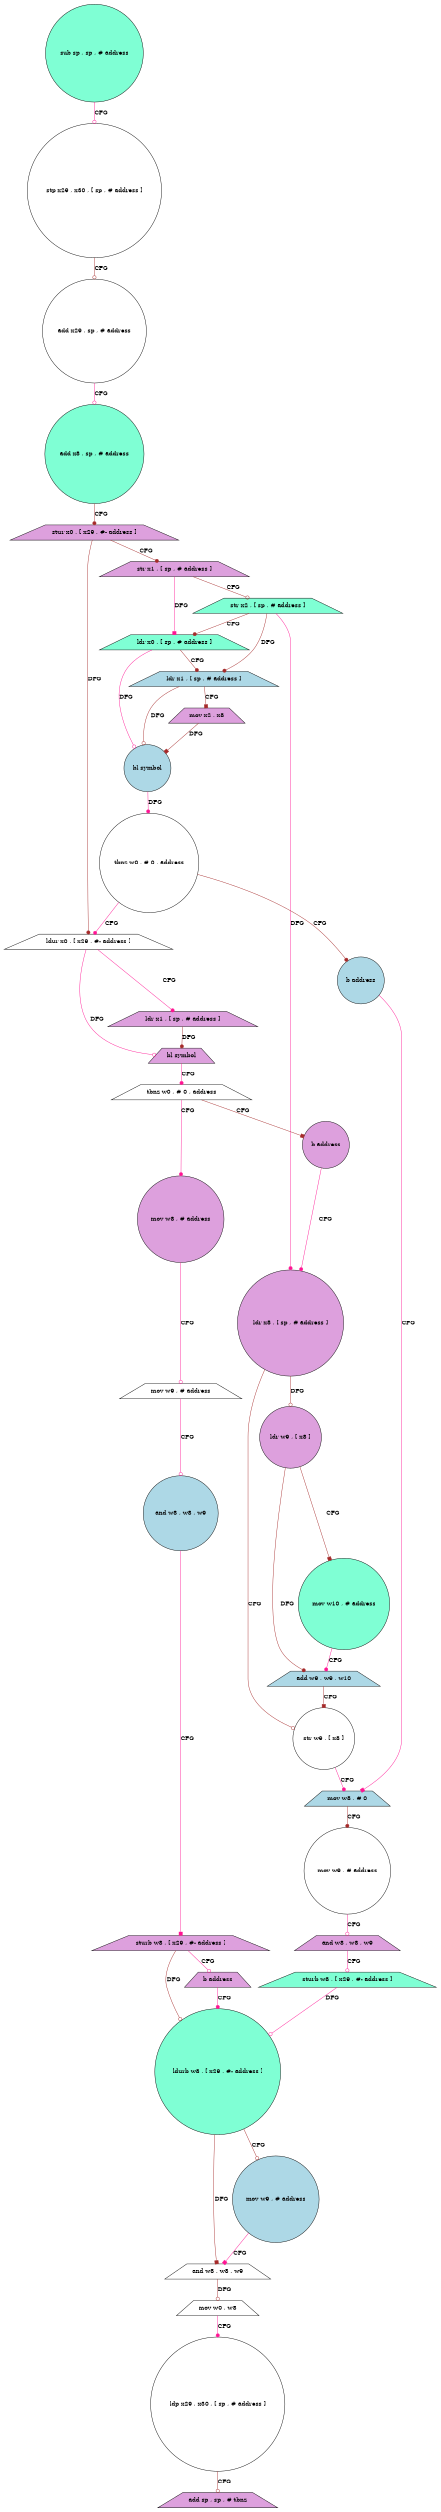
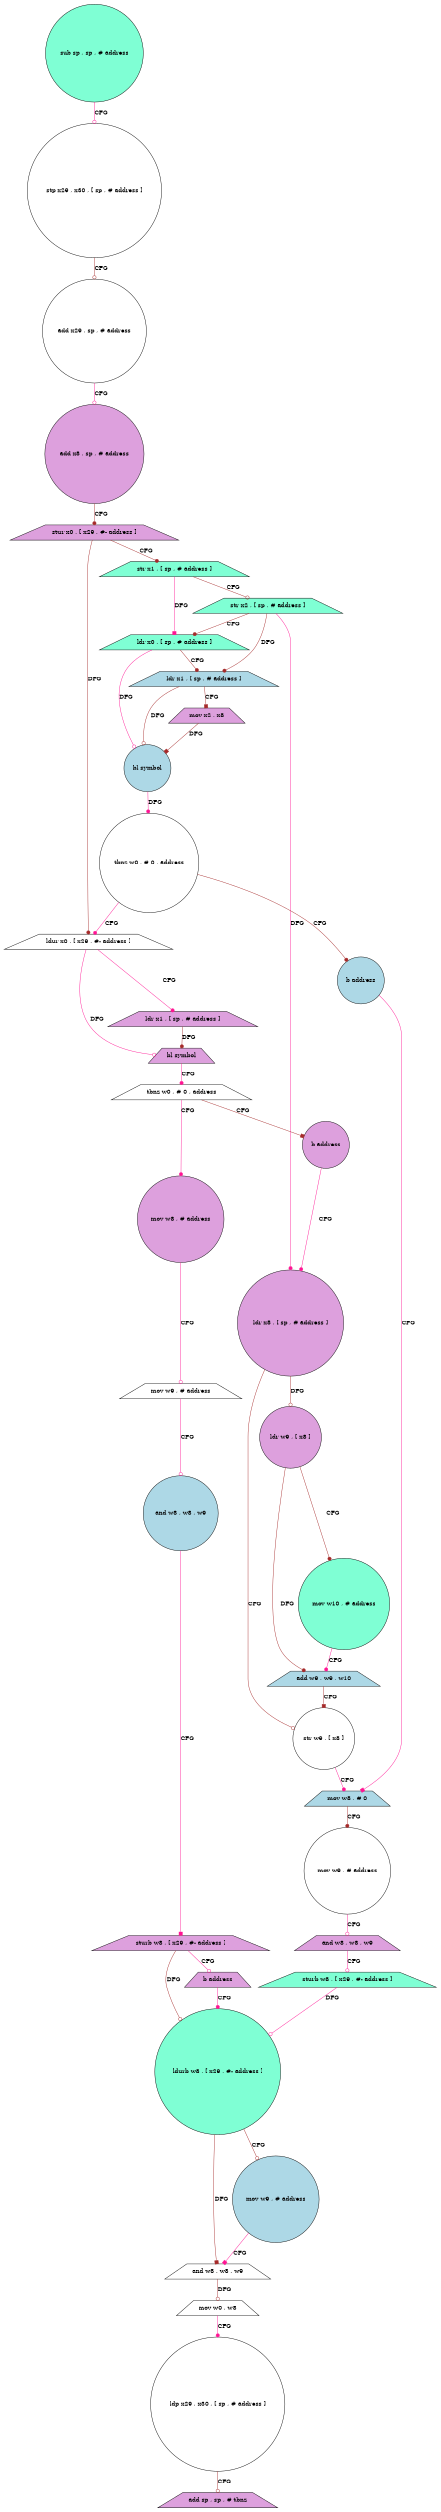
node "add x8 , sp , # address": fillcolor aquamarine -> plum
node "str x1 , [ sp , # address ]": fillcolor plum -> aquamarine
edge "ldr w9 , [ x8 ]" -> "mov w10 , # address": arrowhead box -> dot
